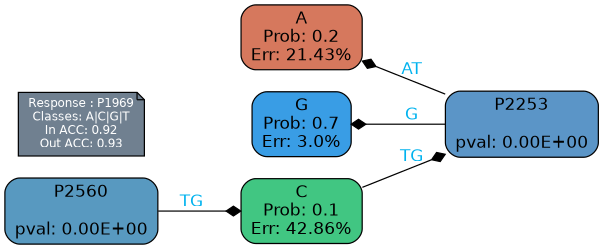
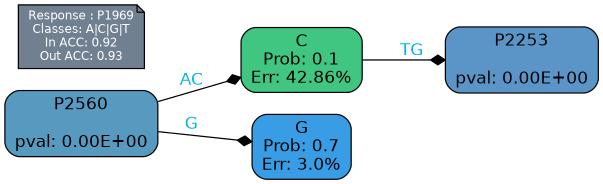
node "A Prob: 0.2 Err: 21.43%": removed
edge "P2253 pval: 0.00E+00" -> "G Prob: 0.7 Err: 3.0%": now "P2560 pval: 0.00E+00" -> "G Prob: 0.7 Err: 3.0%"
edge "P2560 pval: 0.00E+00" -> "C Prob: 0.1 Err: 42.86%": label "TG" -> "AC"
